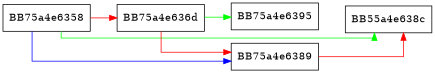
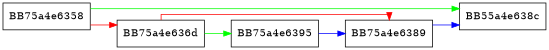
edge "BB75a4e6389" -> "BB55a4e638c": color red -> blue
edge "BB75a4e6358" -> "BB75a4e6389": now "BB75a4e6395" -> "BB75a4e6389"
